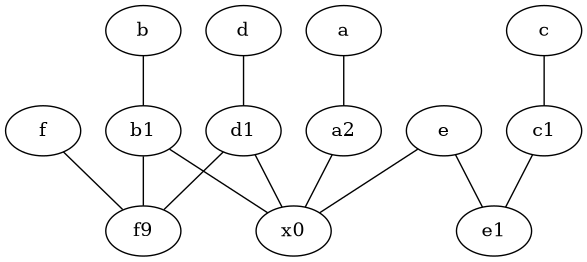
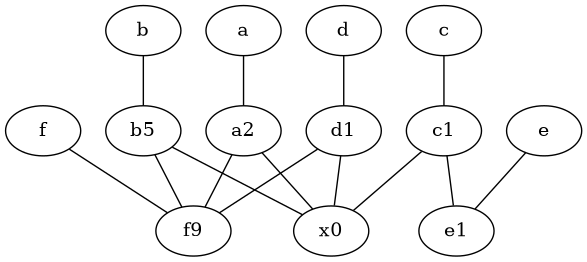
node "b1": label "b1" -> "b5"
edge "a2" -- "f9": added
edge "e" -- "x0": now "c1" -- "x0"
